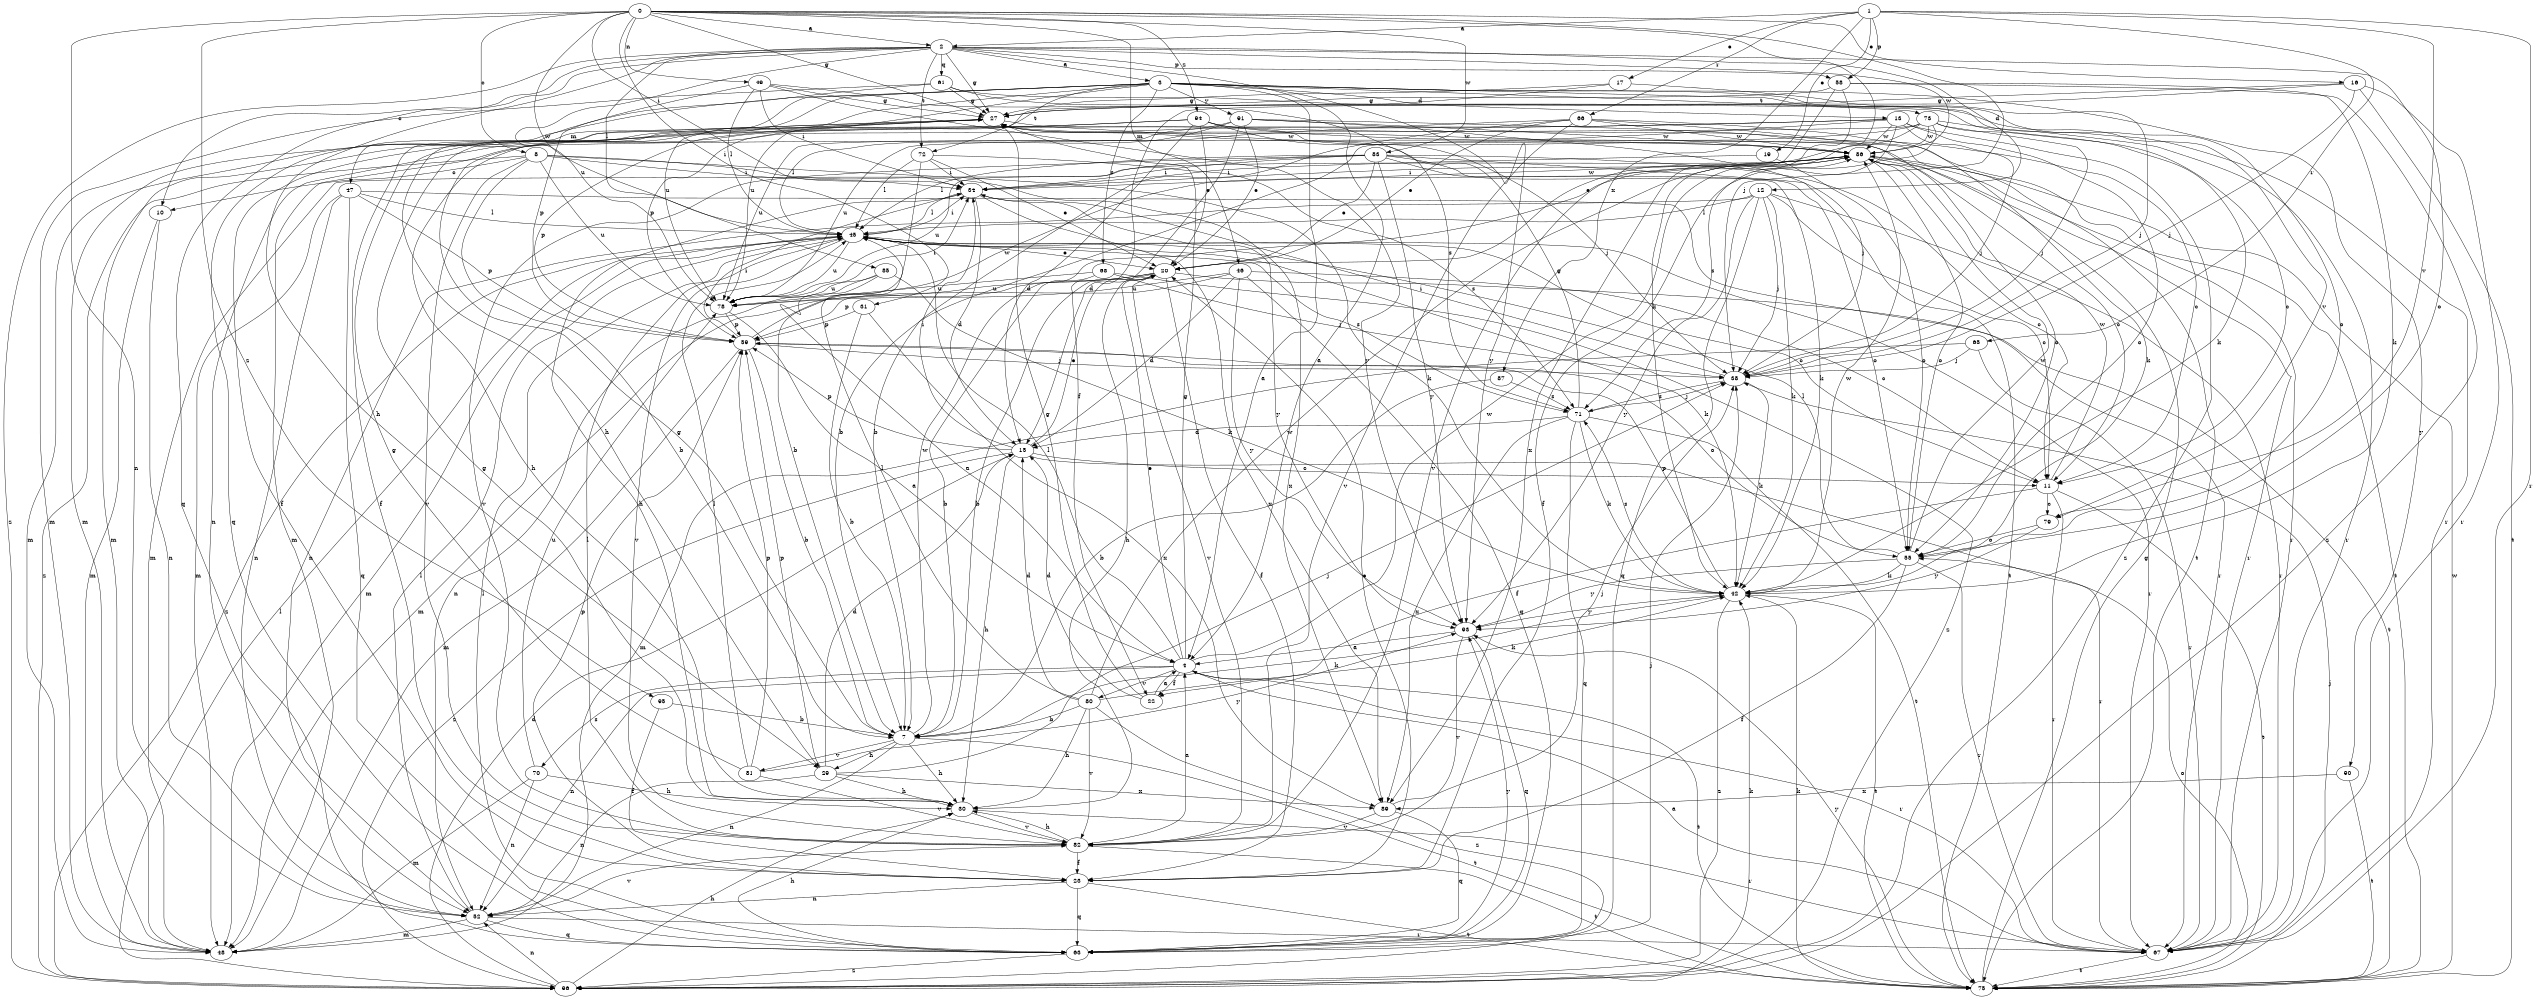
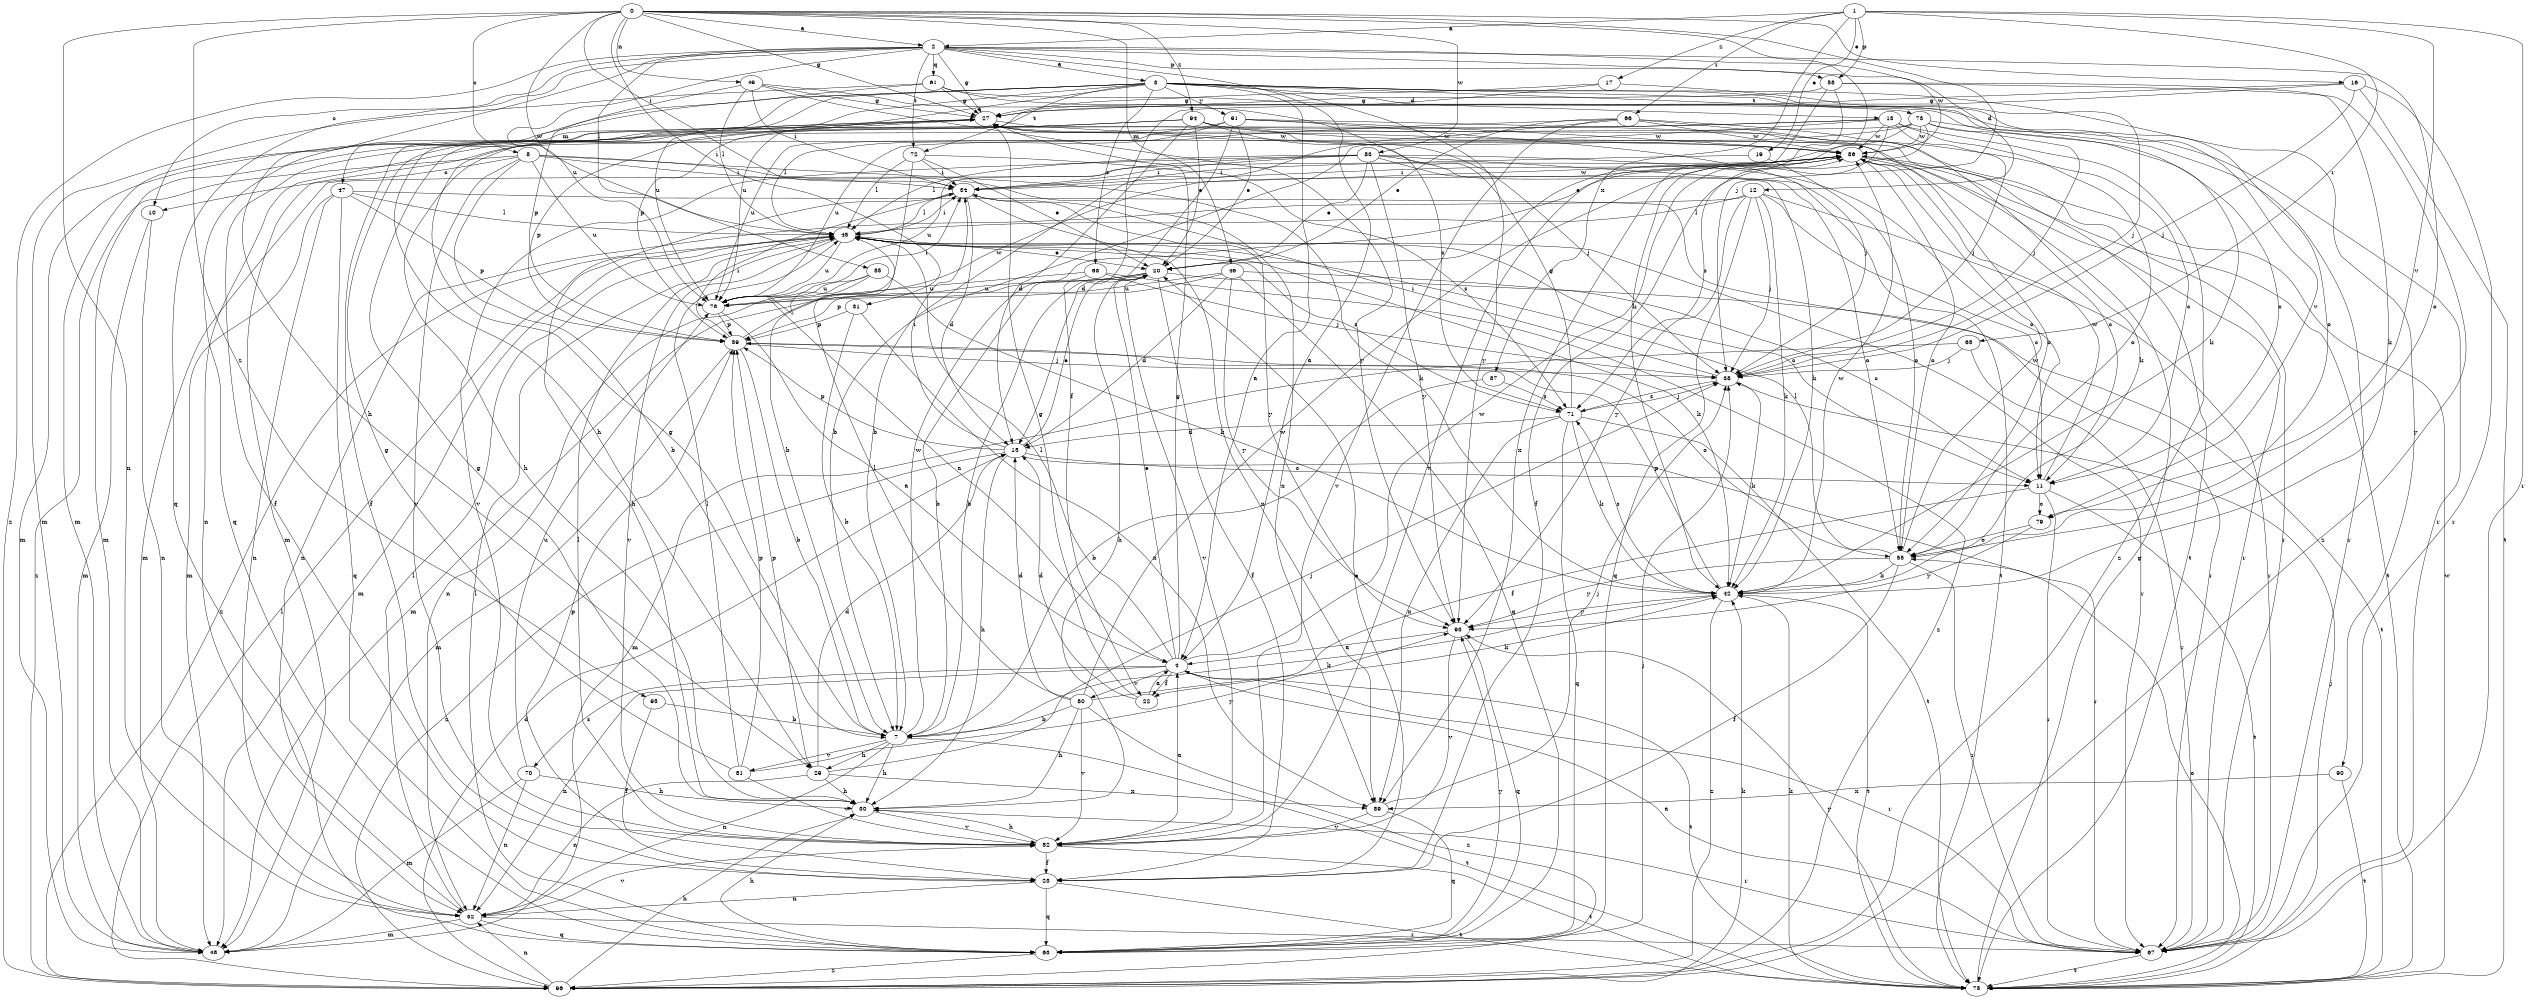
edge "1" -> "17": label "e" -> "z"
